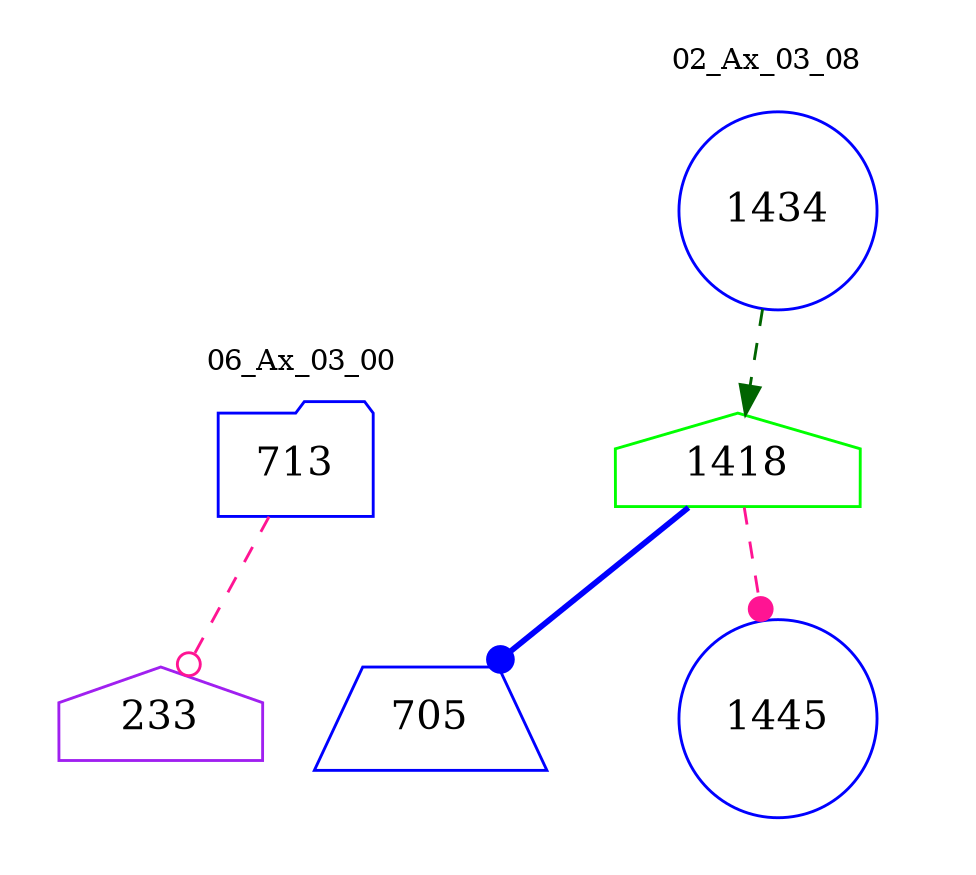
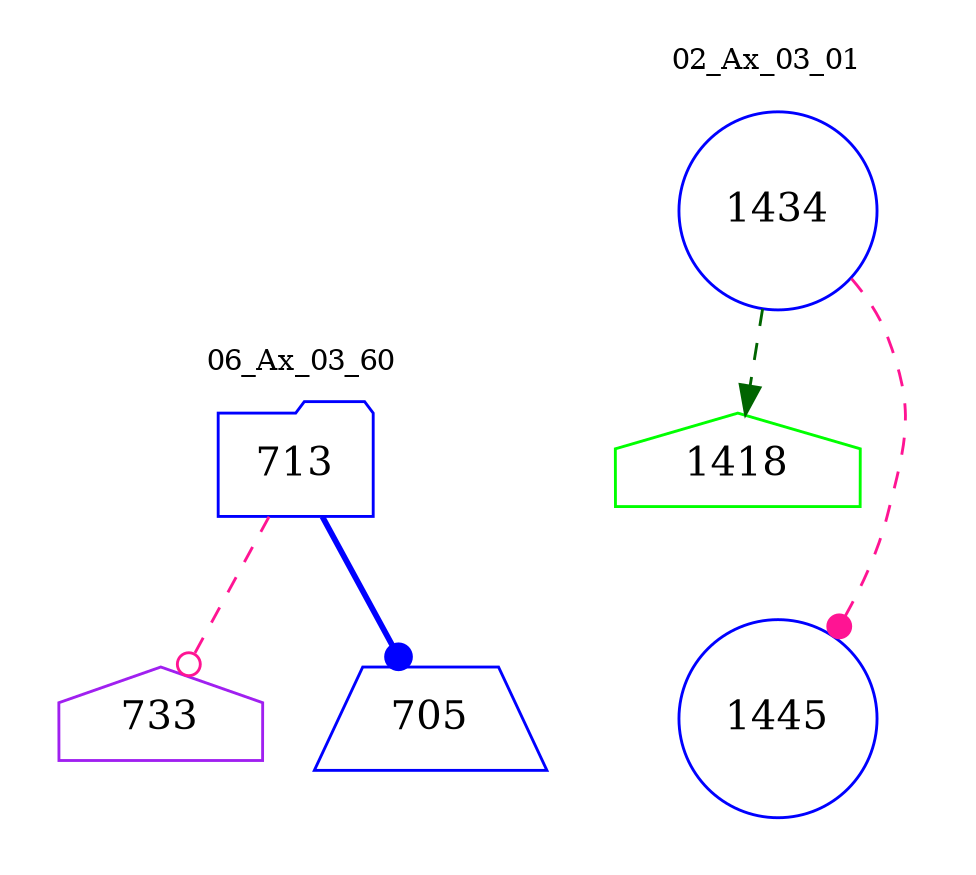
cluster "02_Ax_03_08": label "02_Ax_03_08" -> "02_Ax_03_01"
cluster "06_Ax_03_00": label "06_Ax_03_00" -> "06_Ax_03_60"
edge "1418" -> "1445": now "1434" -> "1445"
edge "1418" -> "705": now "713" -> "705"
node "233": label "233" -> "733"
